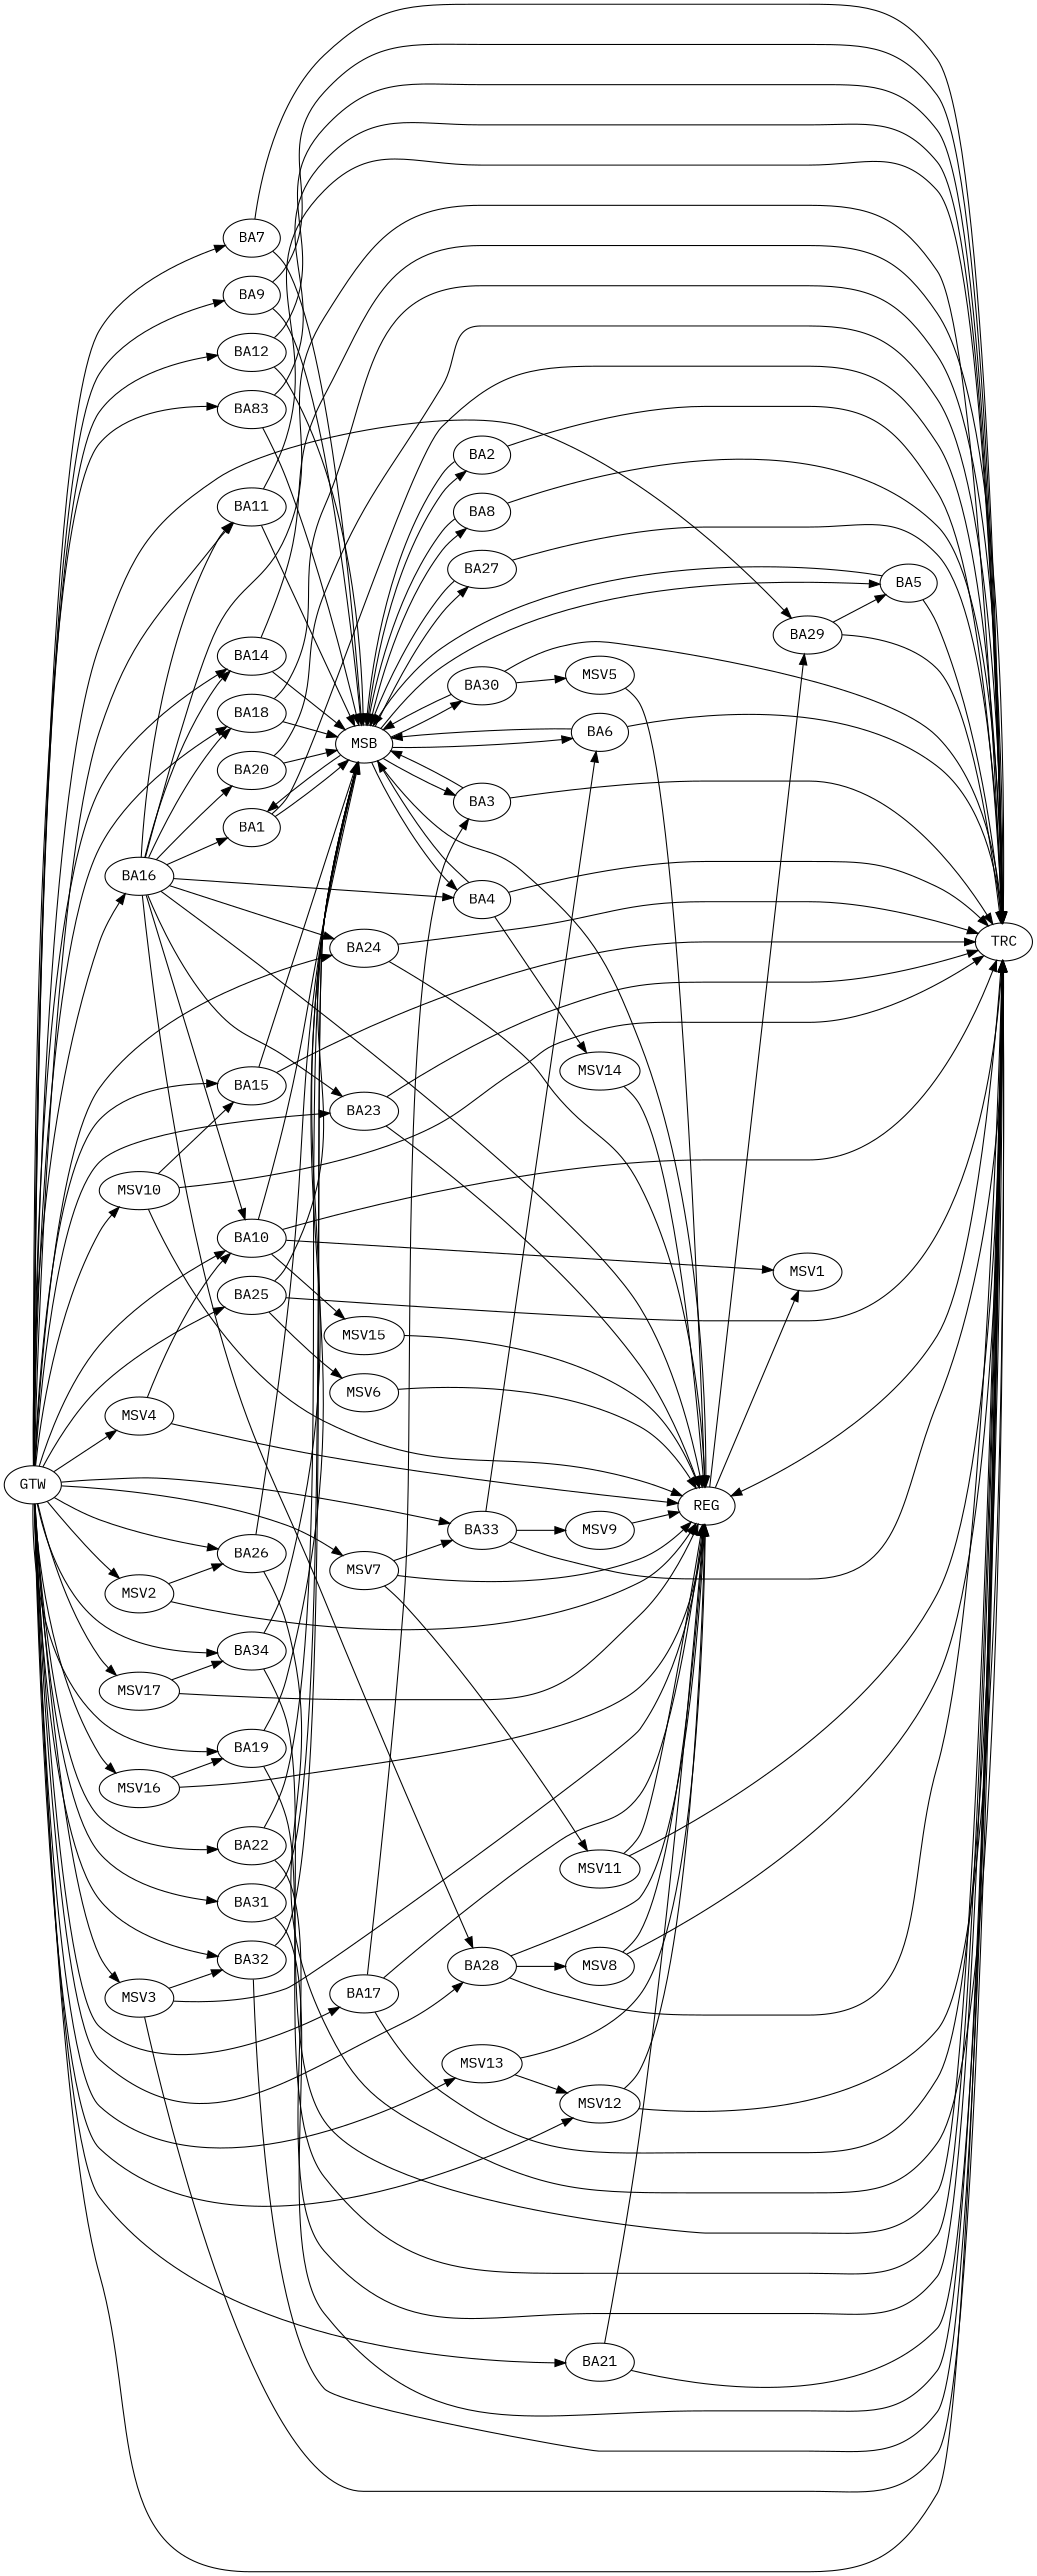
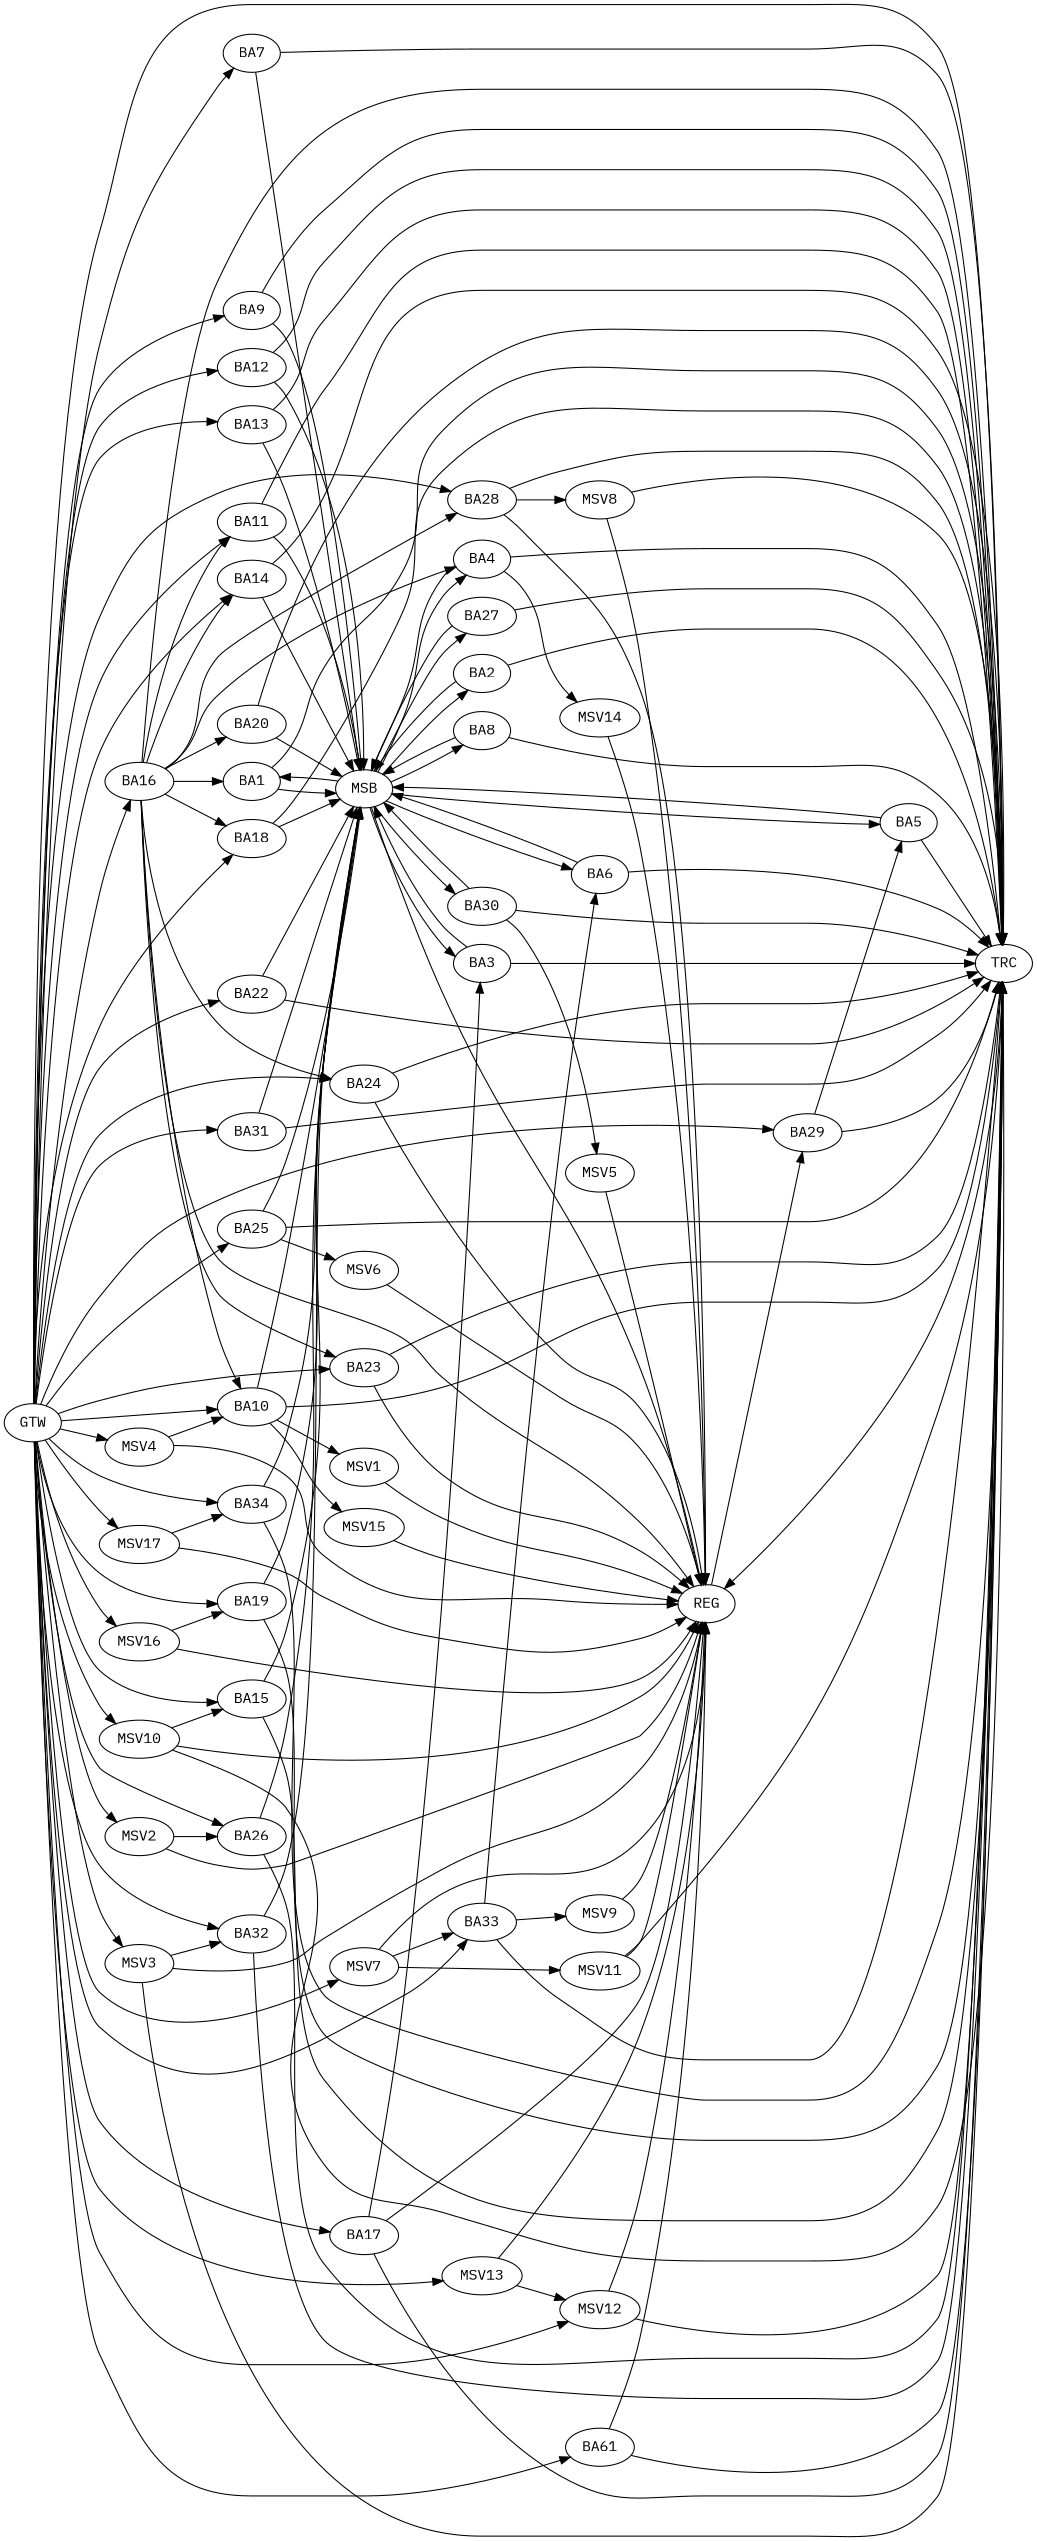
node "BA83": label "BA83" -> "BA13"
edge "REG" -> "MSV1": reversed
node "BA21": label "BA21" -> "BA61"
